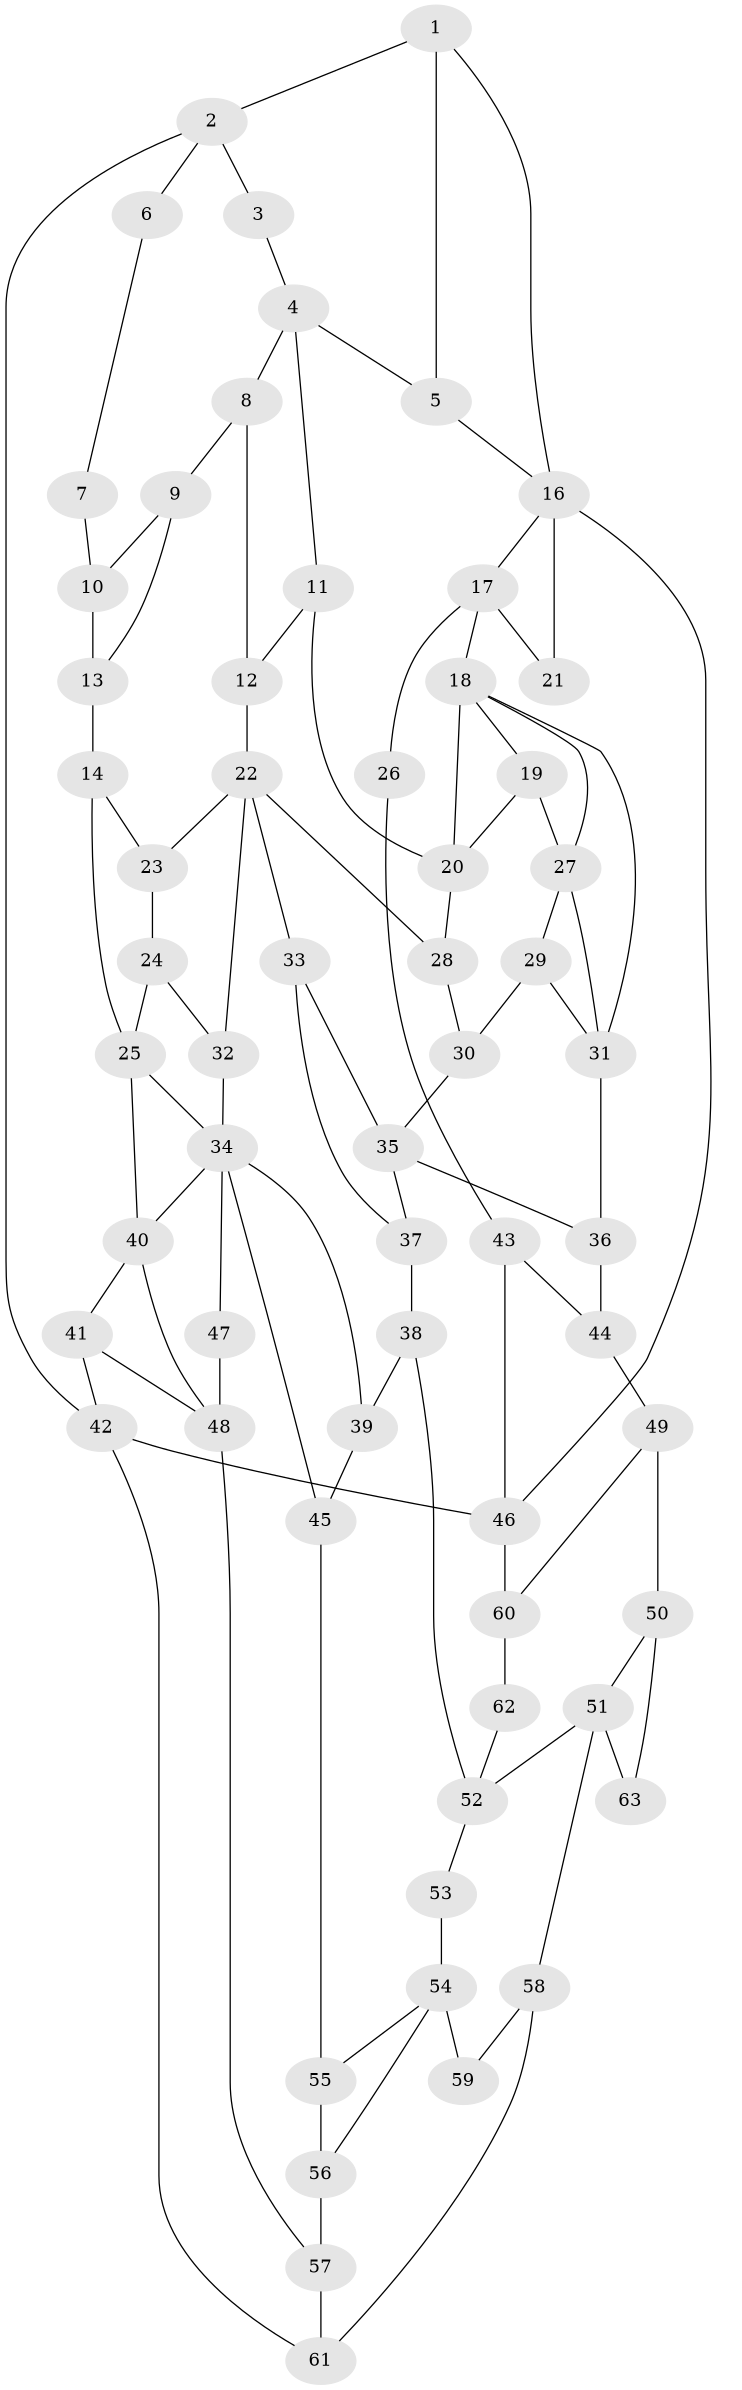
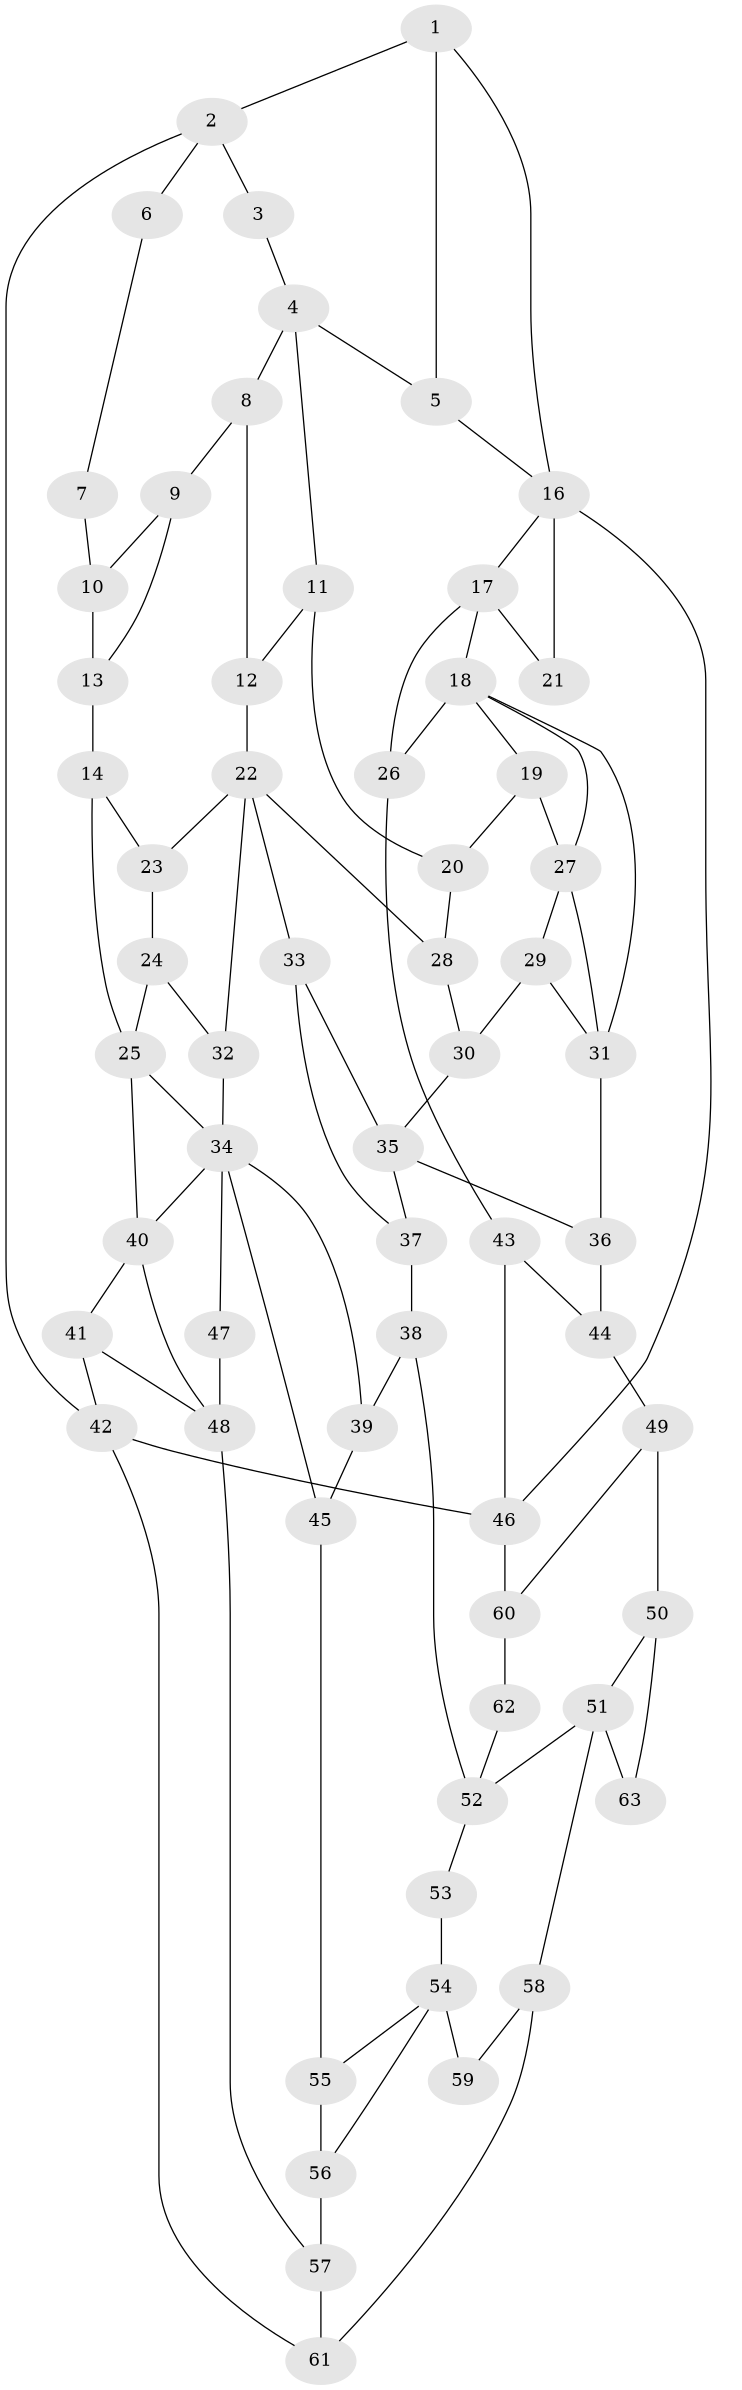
edge "18" -- "20": now "18" -- "26"
